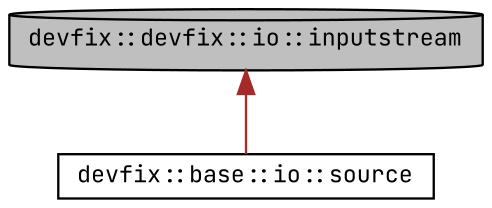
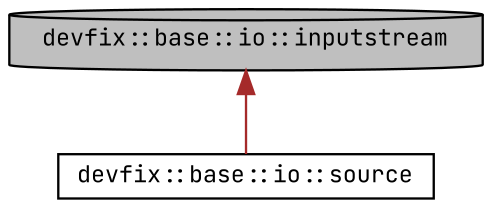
node "devfix::devfix::io::inputstream": label "devfix::devfix::io::inputstream" -> "devfix::base::io::inputstream"
